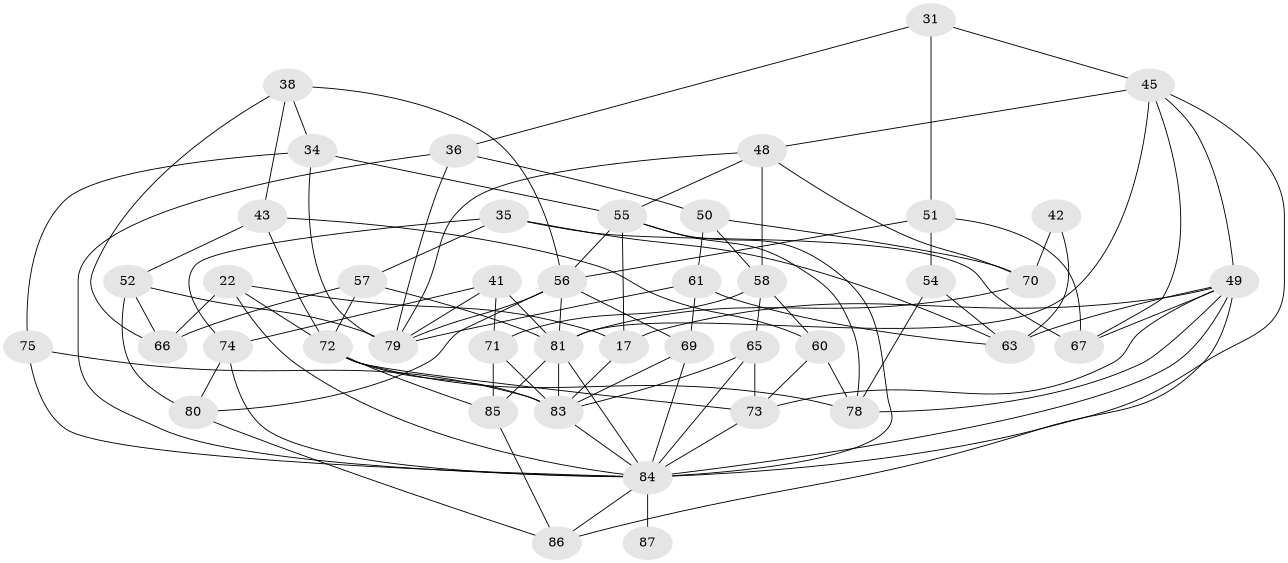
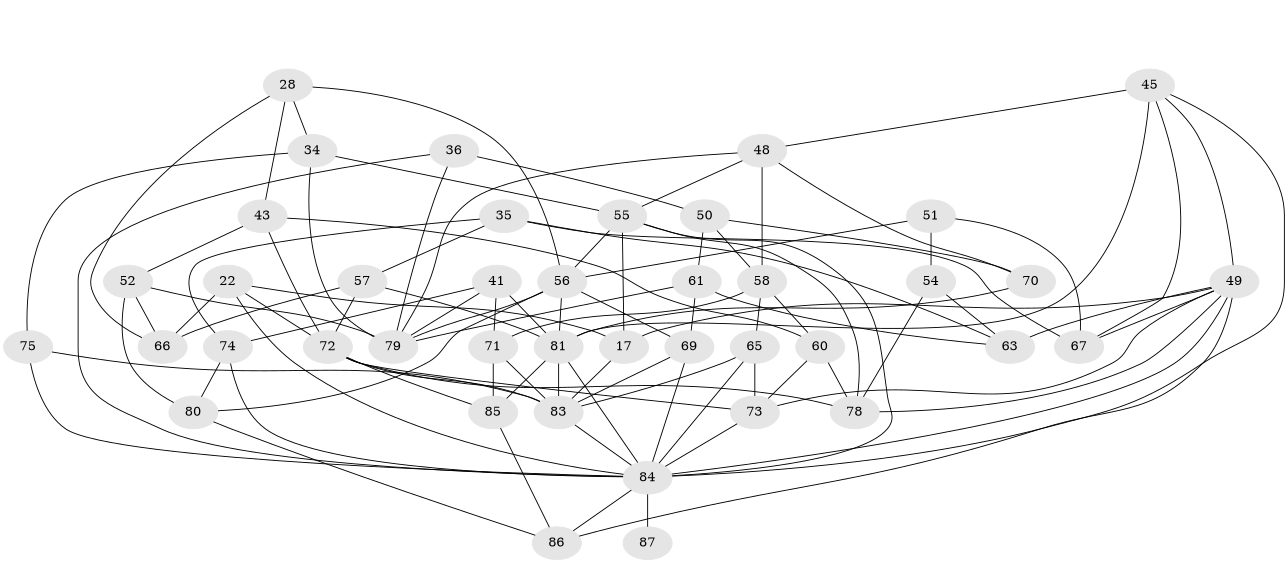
node "31": removed
node "38": label "38" -> "28"
node "42": removed
